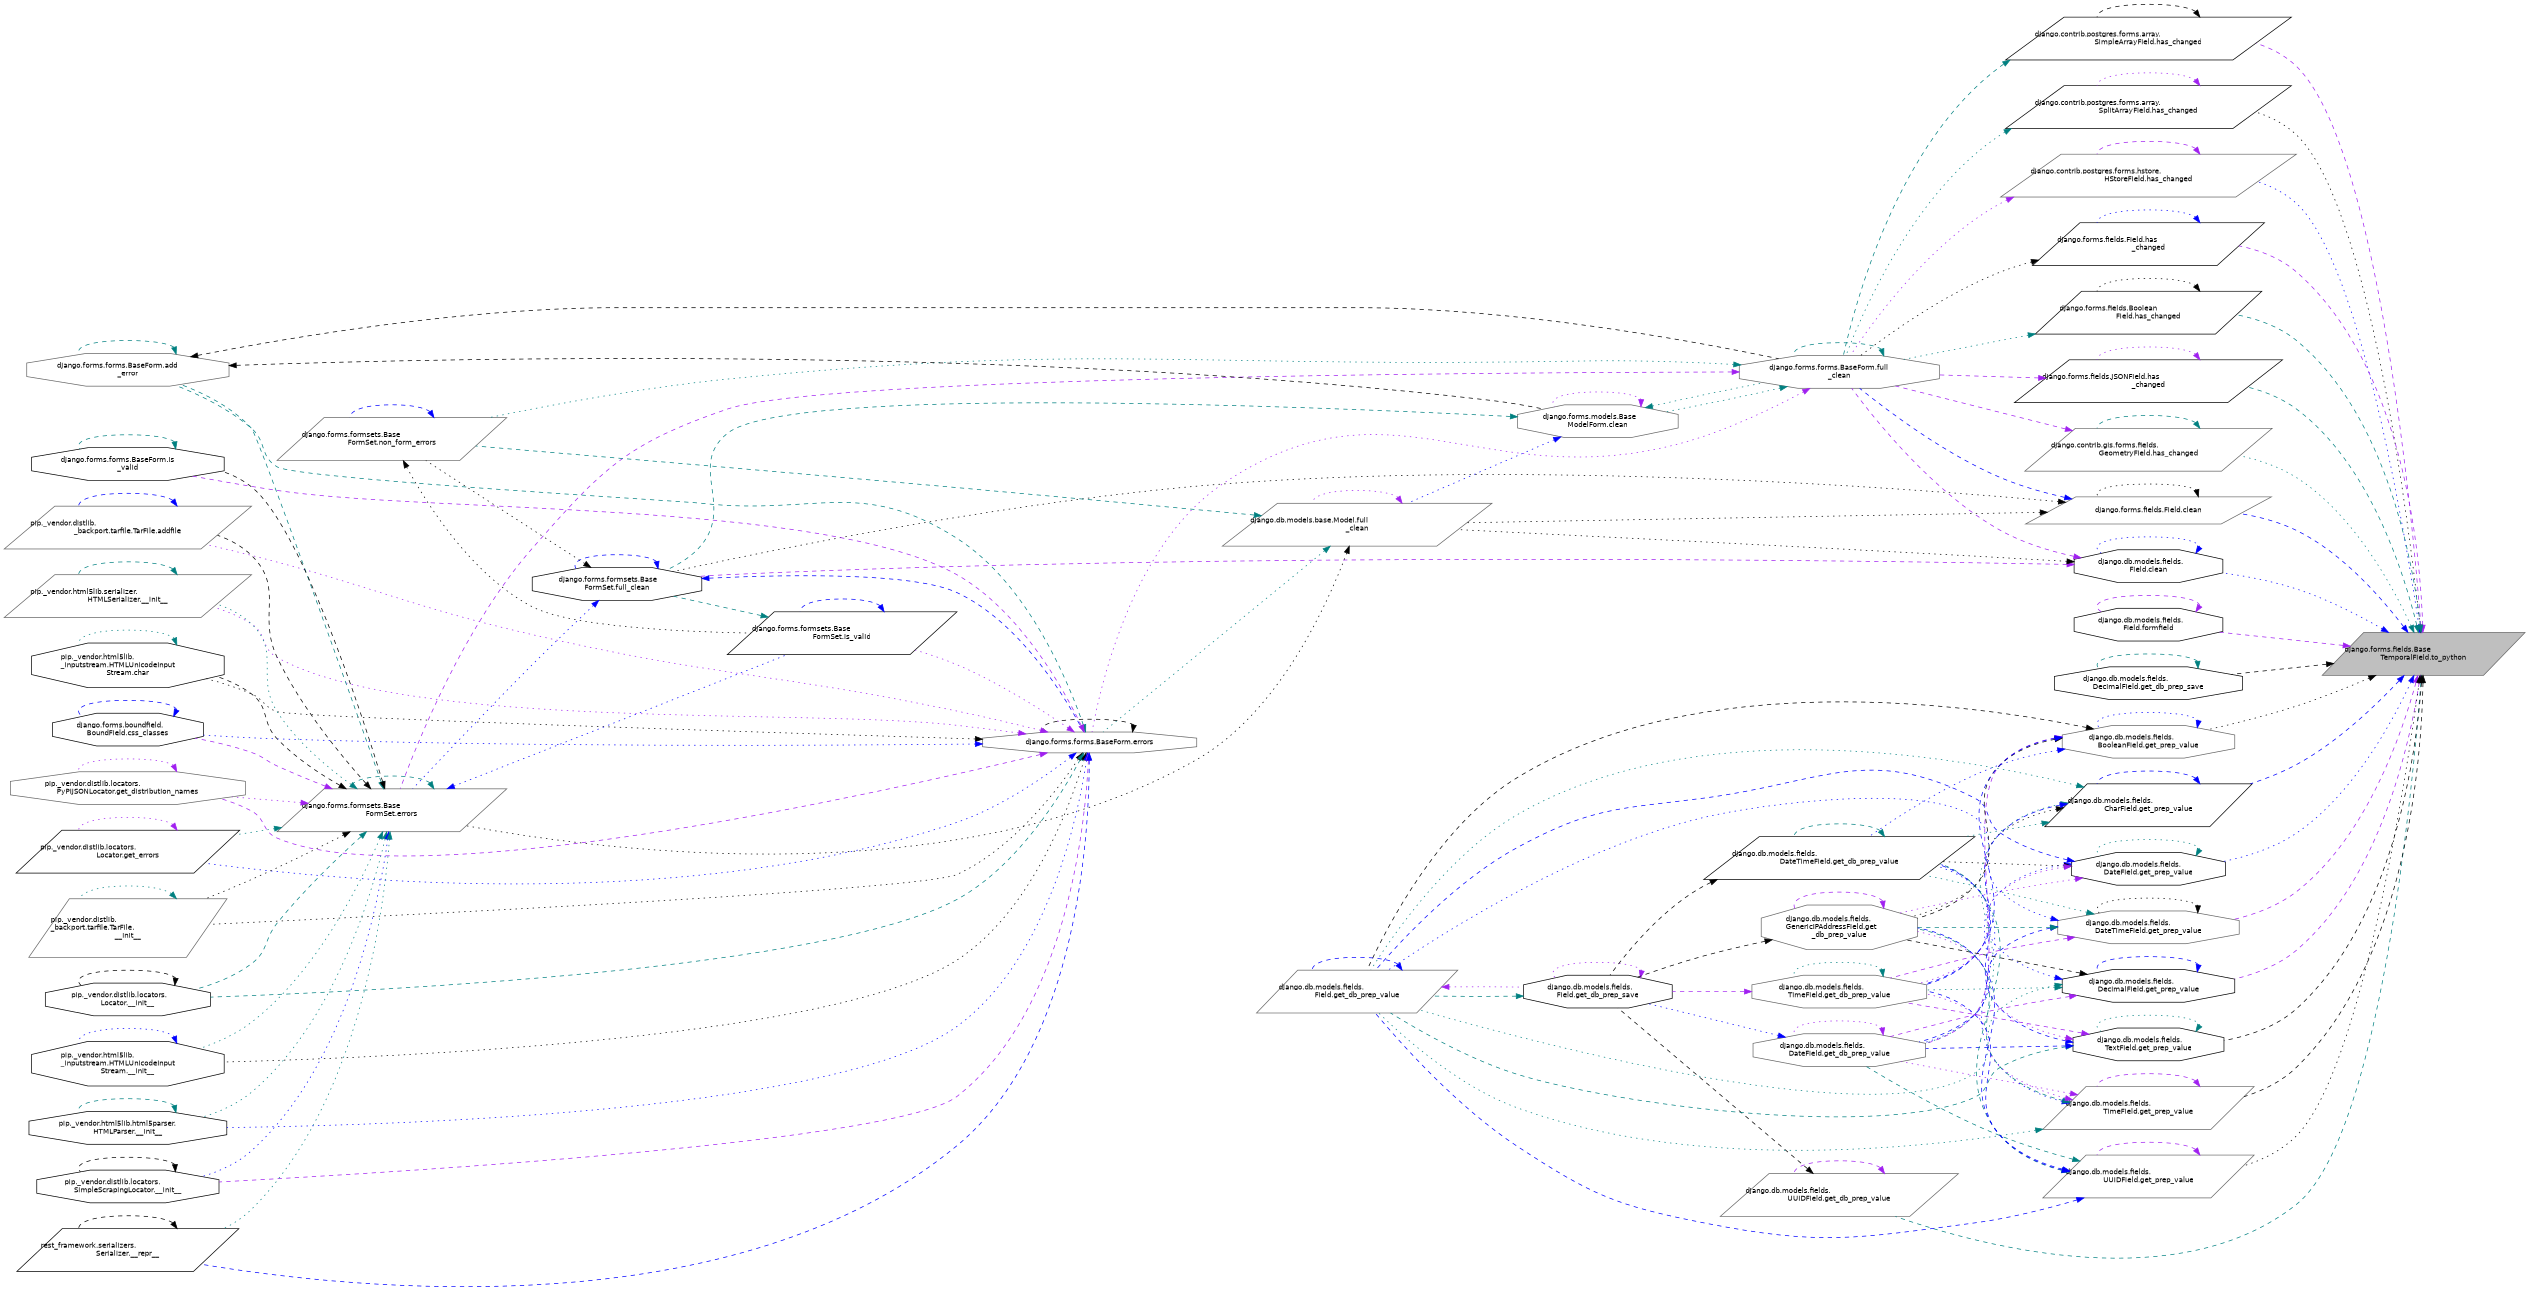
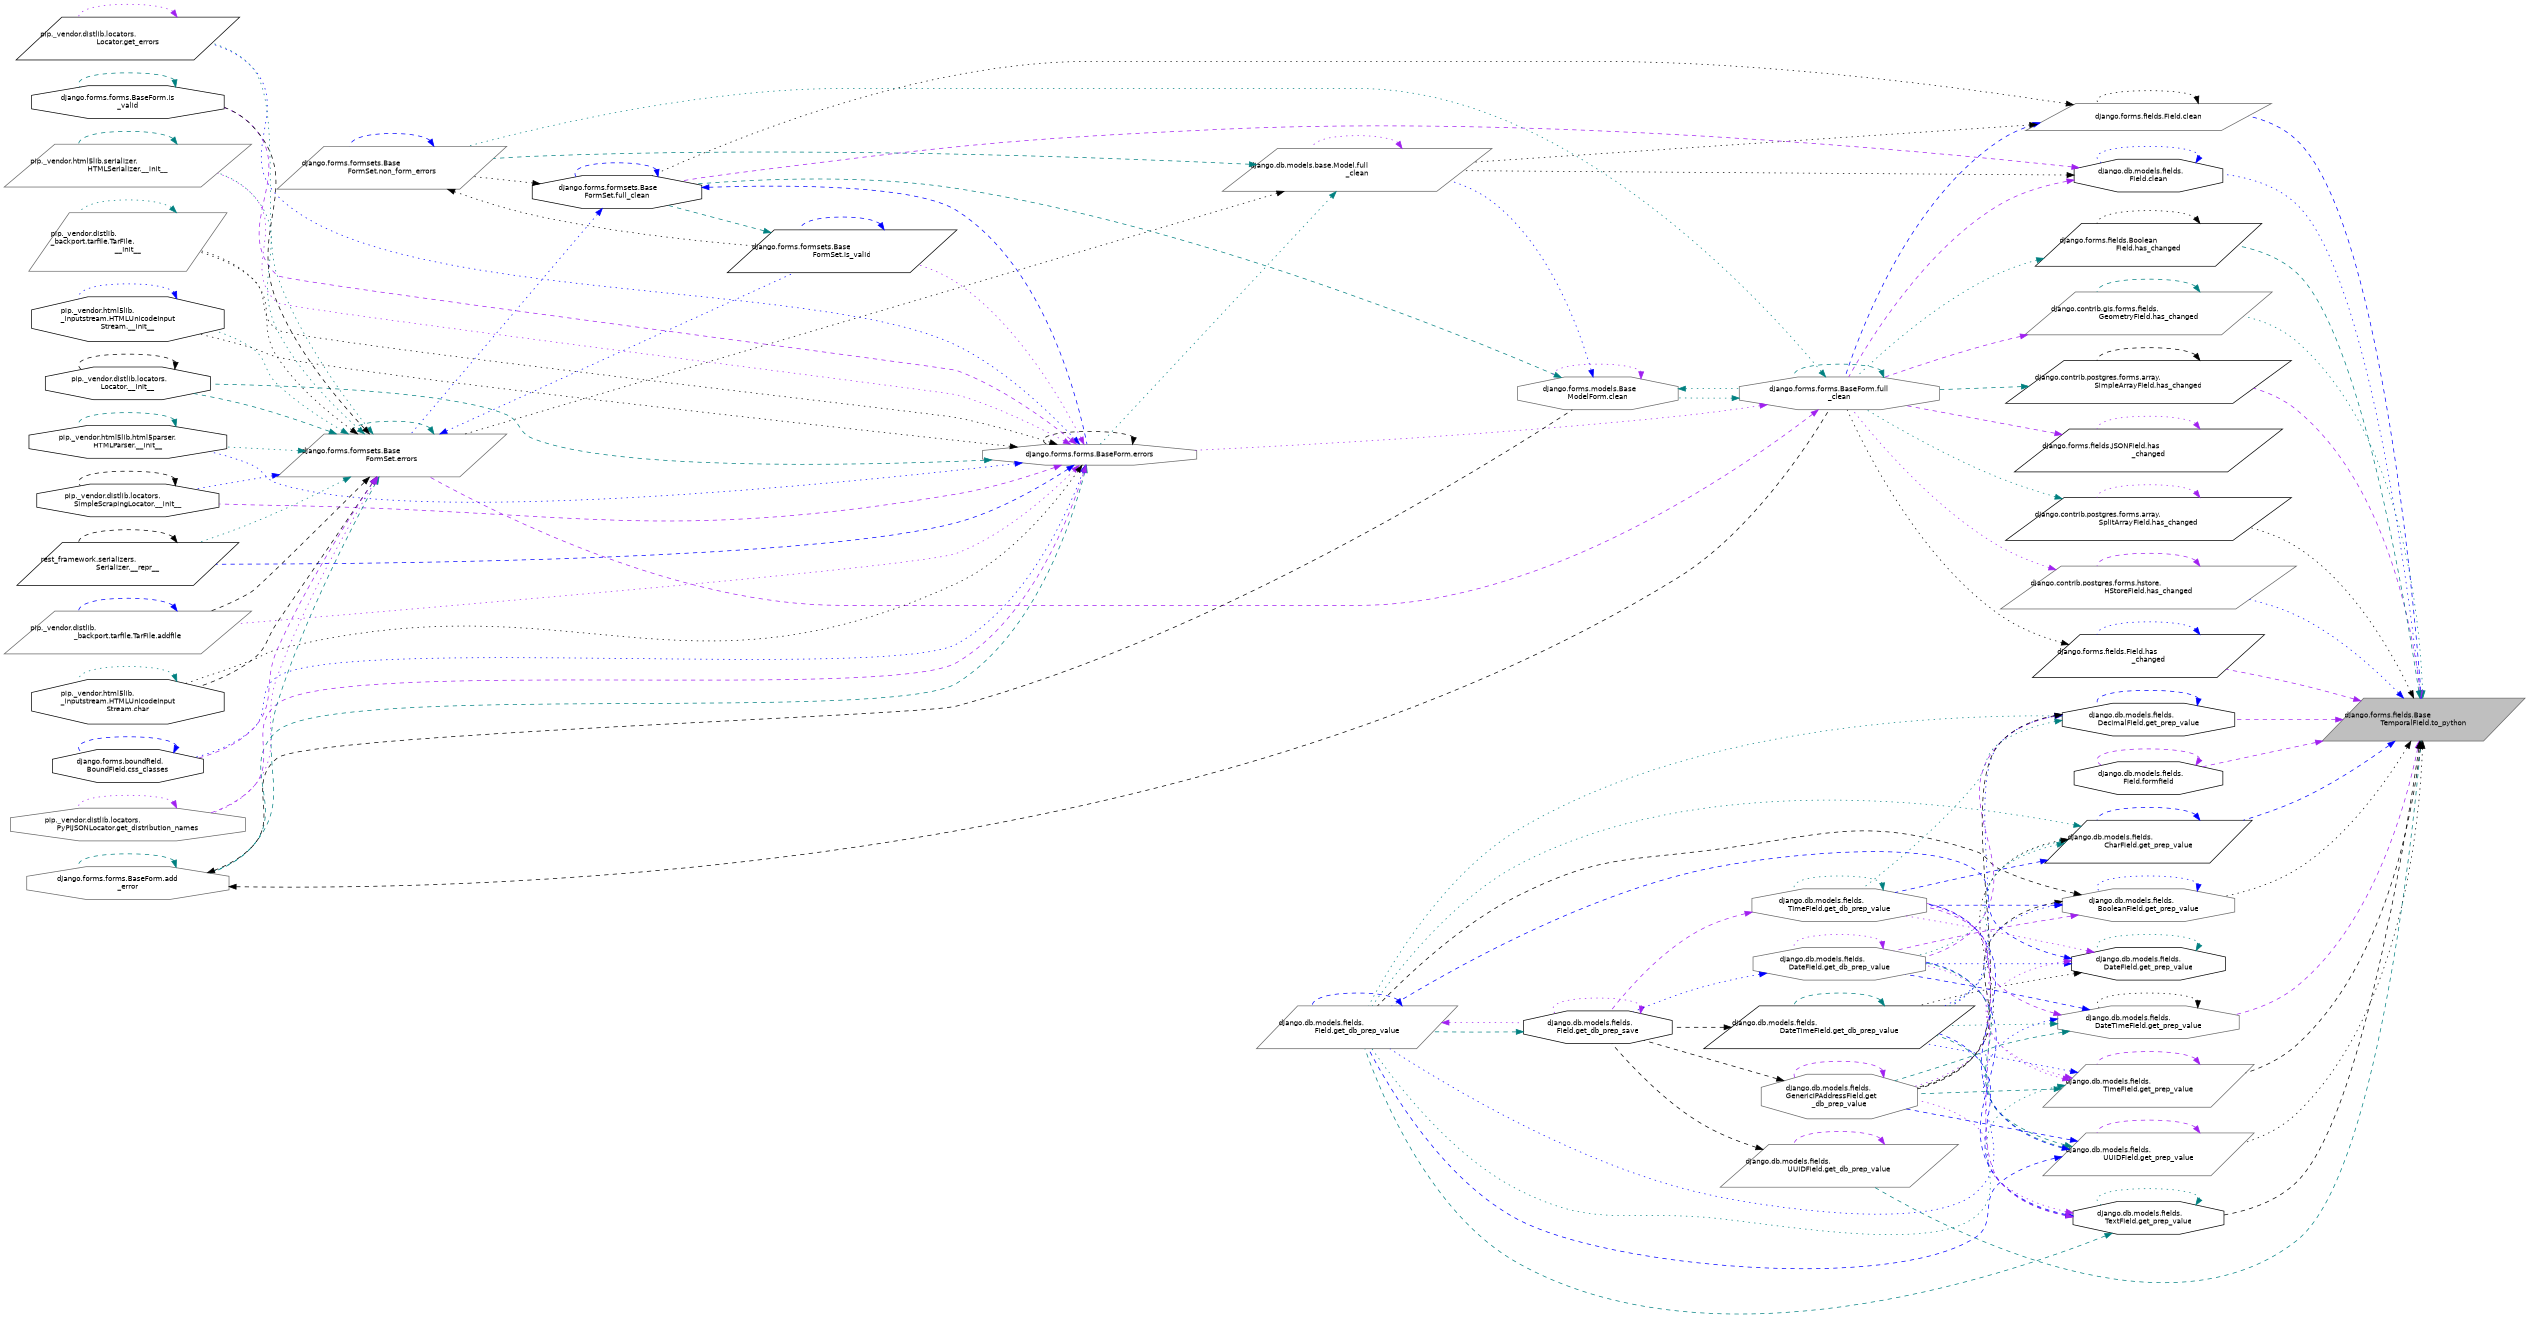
edge "django.forms.fields.JSONField.has _changed" -> "django.forms.fields.Base TemporalField.to_python": removed
node "django.db.models.fields. DecimalField.get_db_prep_save": removed
edge "django.db.models.fields. DateField.get_prep_value" -> "django.forms.fields.Base TemporalField.to_python": removed
